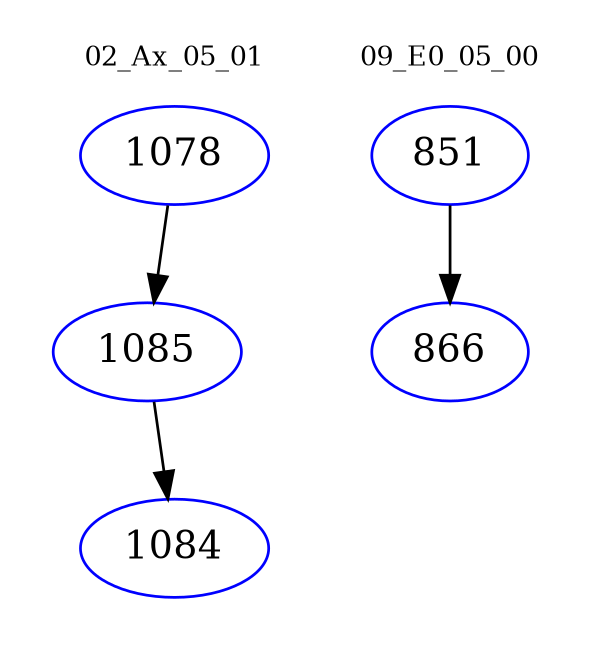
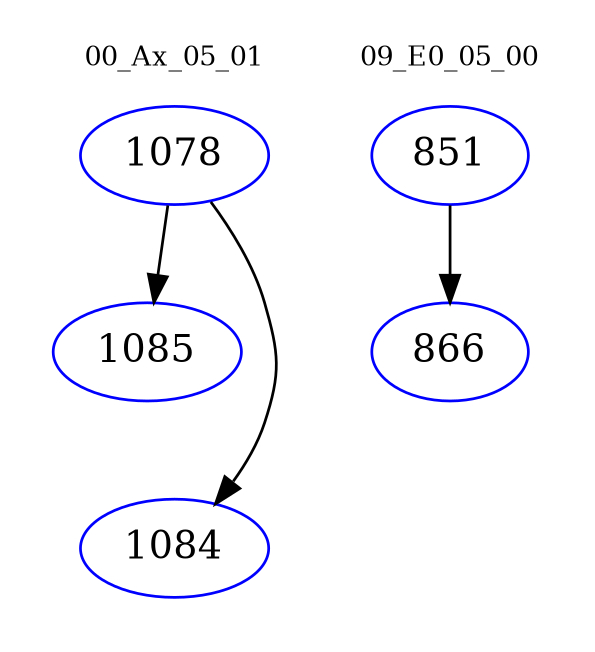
cluster "02_Ax_05_01": label "02_Ax_05_01" -> "00_Ax_05_01"
edge "1085" -> "1084": now "1078" -> "1084"
